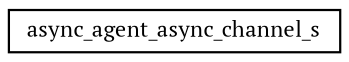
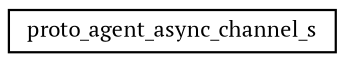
node "async_agent_async_channel_s": label "async_agent_async_channel_s" -> "proto_agent_async_channel_s"
